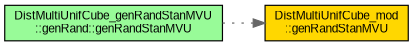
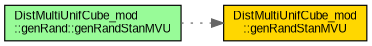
node "DistMultiUnifCube_genRandStanMVU ::genRand::genRandStanMVU": label "DistMultiUnifCube_genRandStanMVU ::genRand::genRandStanMVU" -> "DistMultiUnifCube_mod ::genRand::genRandStanMVU"
